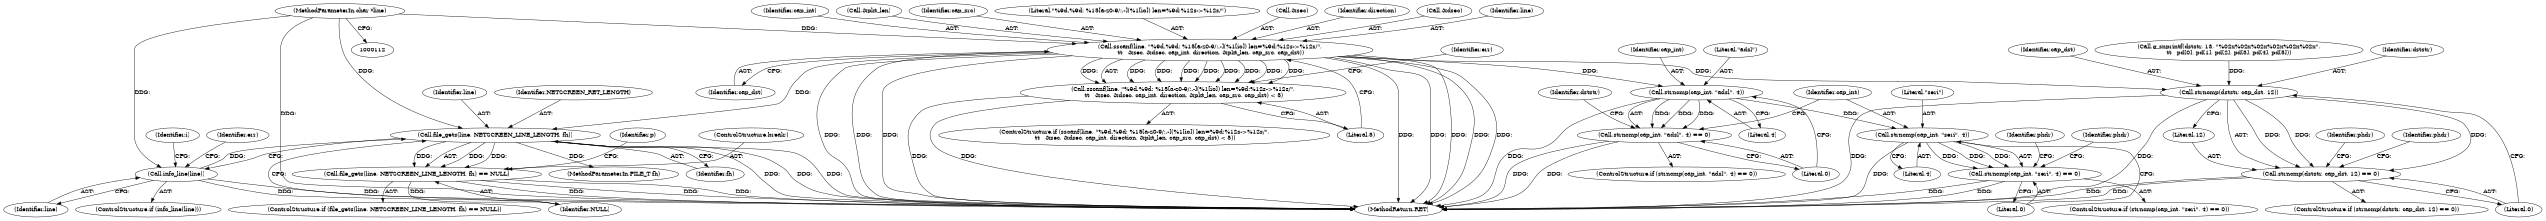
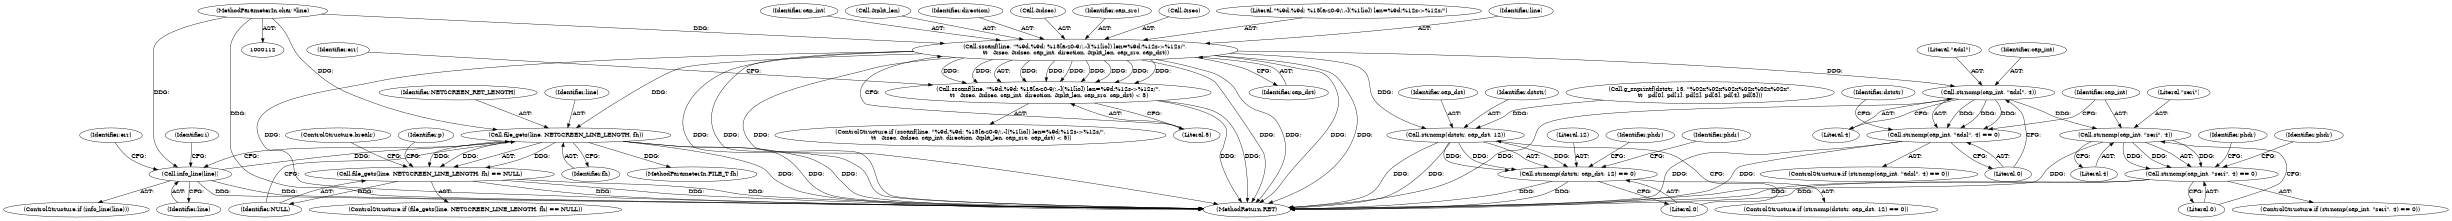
edge "(MethodParameterIn,char *line)" -> "1000112": label "CFG: " -> "AST: "
edge "(Call,strncmp(dststr, cap_dst, 12))" -> "(Literal,12)": removed, label "CFG:"
edge "(ControlStructure,break;)" -> "(Call,file_gets(line, NETSCREEN_LINE_LENGTH, fh) == NULL)": label "AST: " -> "CFG: "
